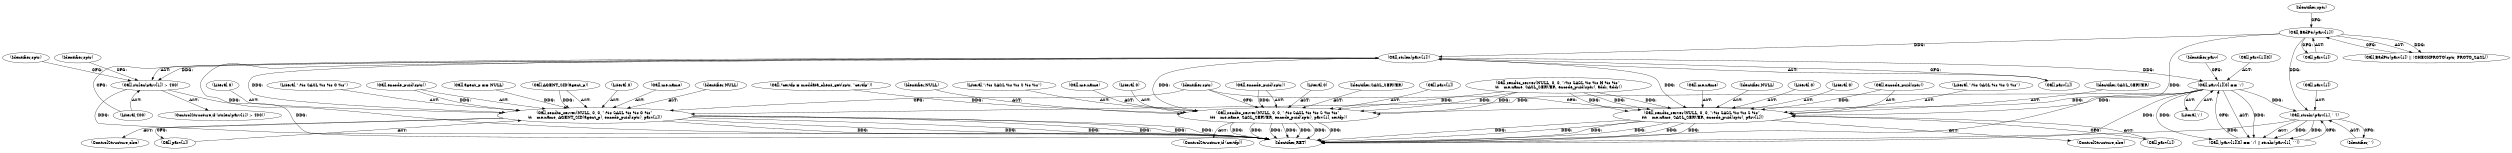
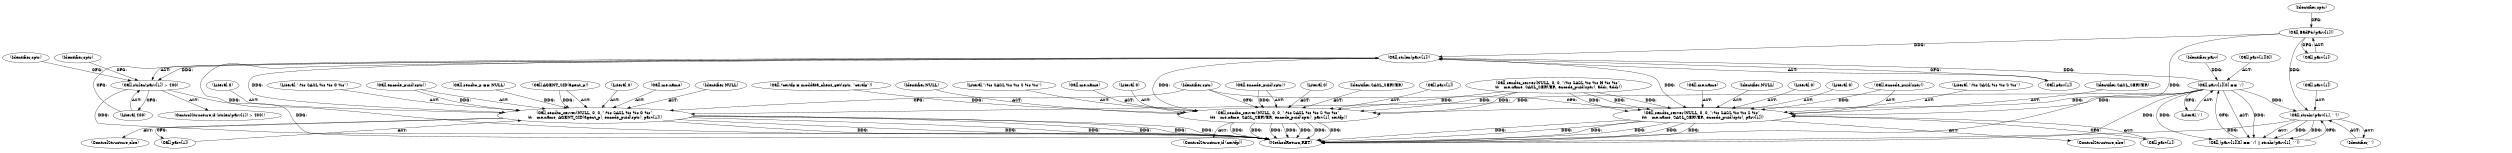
node "(Call,BadPtr(parv[1]) || !CHECKPROTO(sptr, PROTO_SASL))": removed
edge "(Call,strlen(parv[1]))" -> "(Call,parv[1][0] == ':')": reversed
edge "(Identifier,parv)" -> "(Call,parv[1][0] == ':')": label "CFG: " -> "DDG: "
node "(Call,agent_p == NULL)": label "(Call,agent_p == NULL)" -> "(Call,sendto_p == NULL)"
edge "(Call,strlen(parv[1]) > 400)" -> "(Literal,400)": added, label "CFG:"
edge "(Call,parv[1][0] == ':')" -> "(Literal,':')": label "AST: " -> "CFG: "
edge "(Call,strchr(parv[1], ' '))" -> "(Identifier,' ')": label "CFG: " -> "AST: "
node "(Identifier,RET)": label "(Identifier,RET)" -> "(MethodReturn,RET)"
